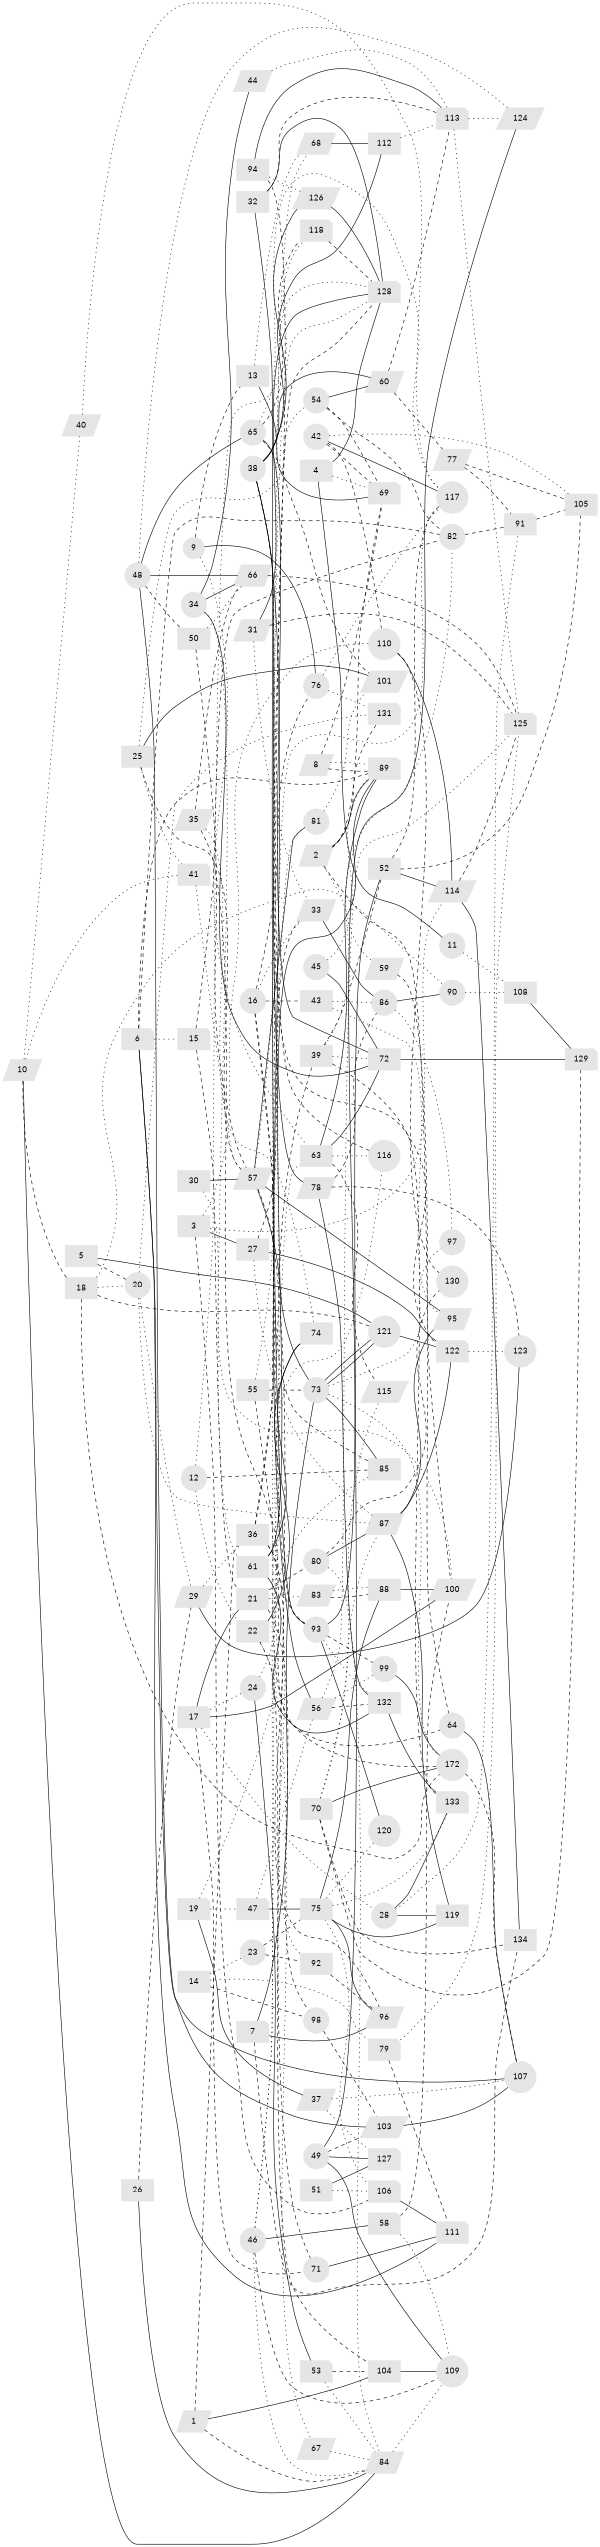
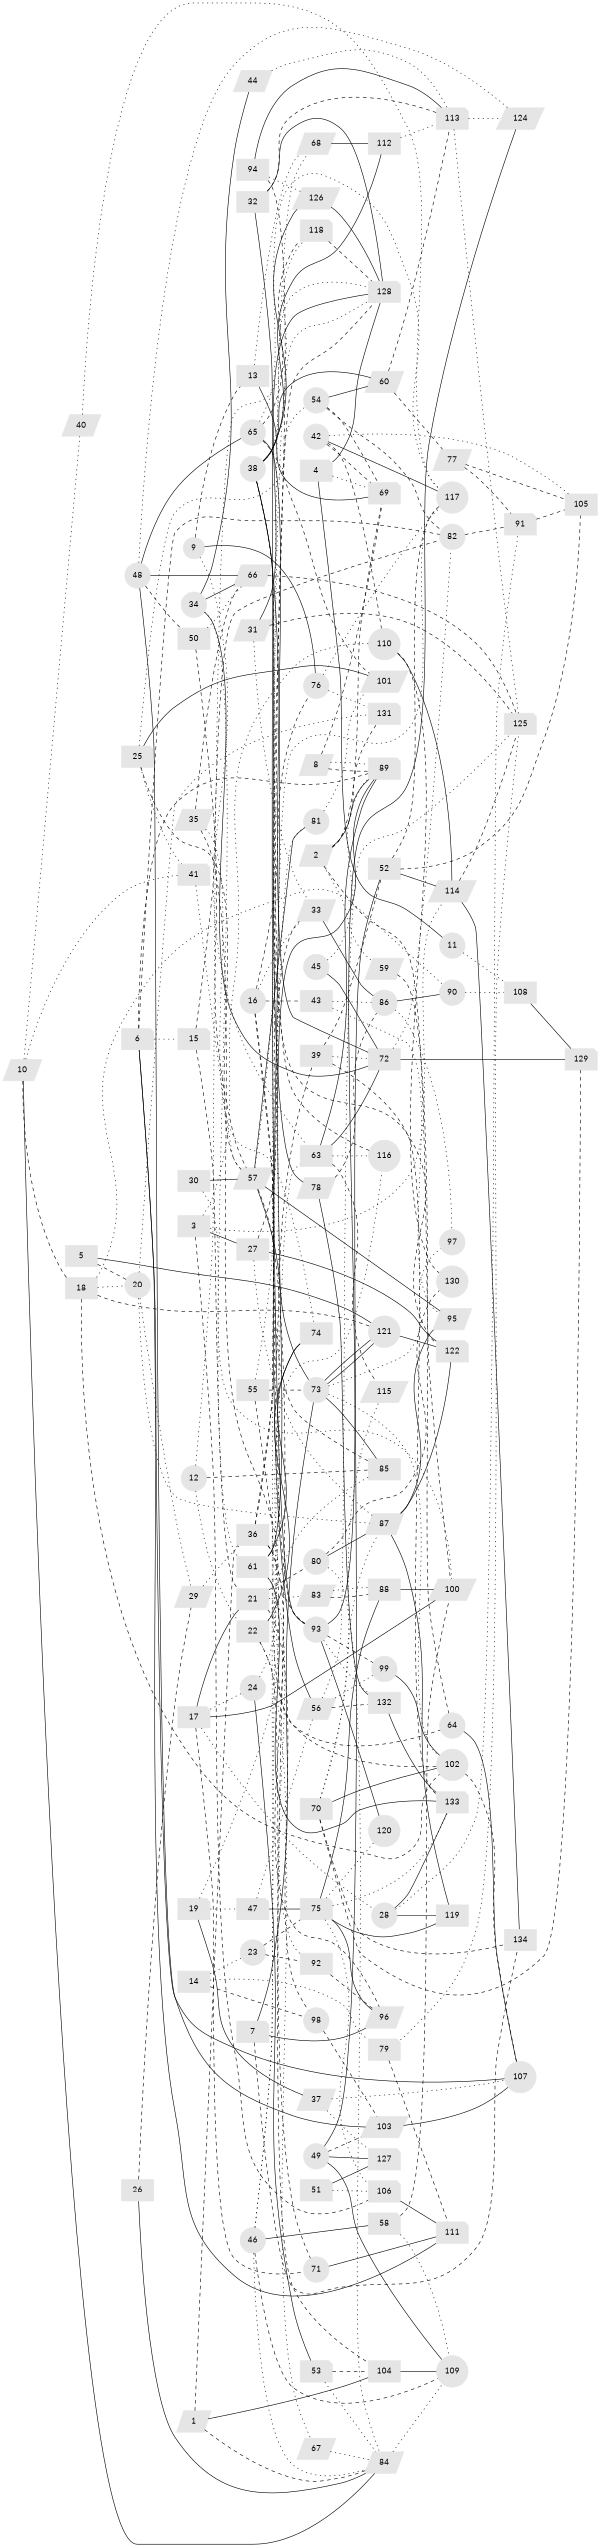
edge "82" -- "39": now "82" -- "72"
node "123": removed
edge "61" -- "132": now "61" -- "133"
node "172": label "172" -> "102"
